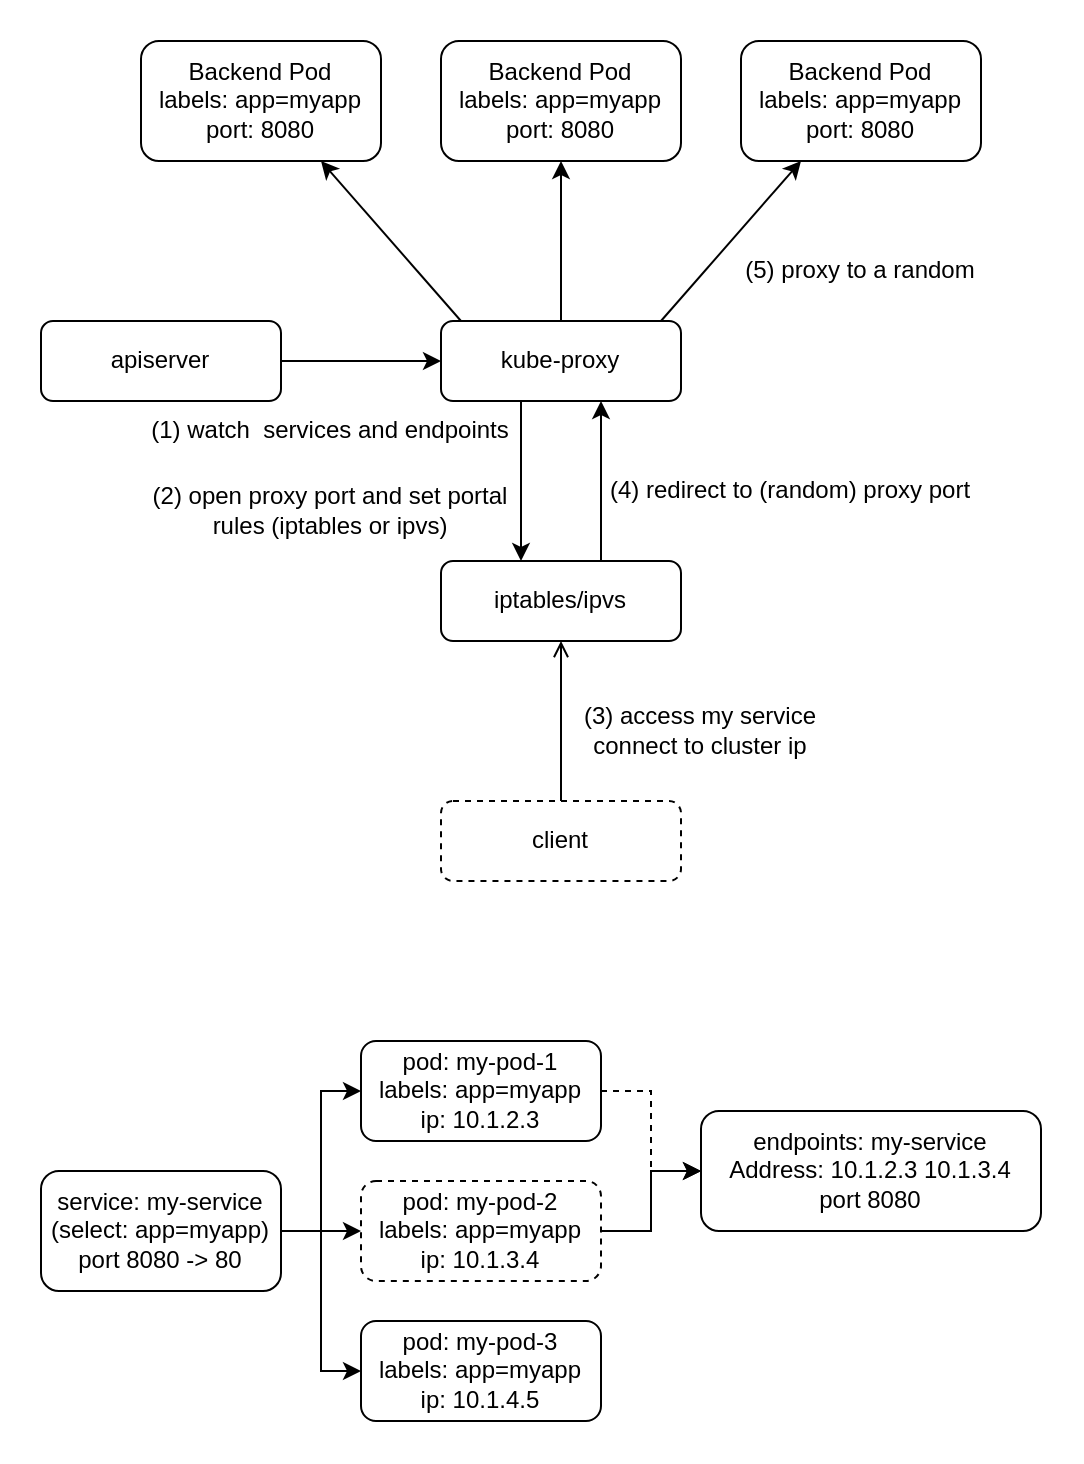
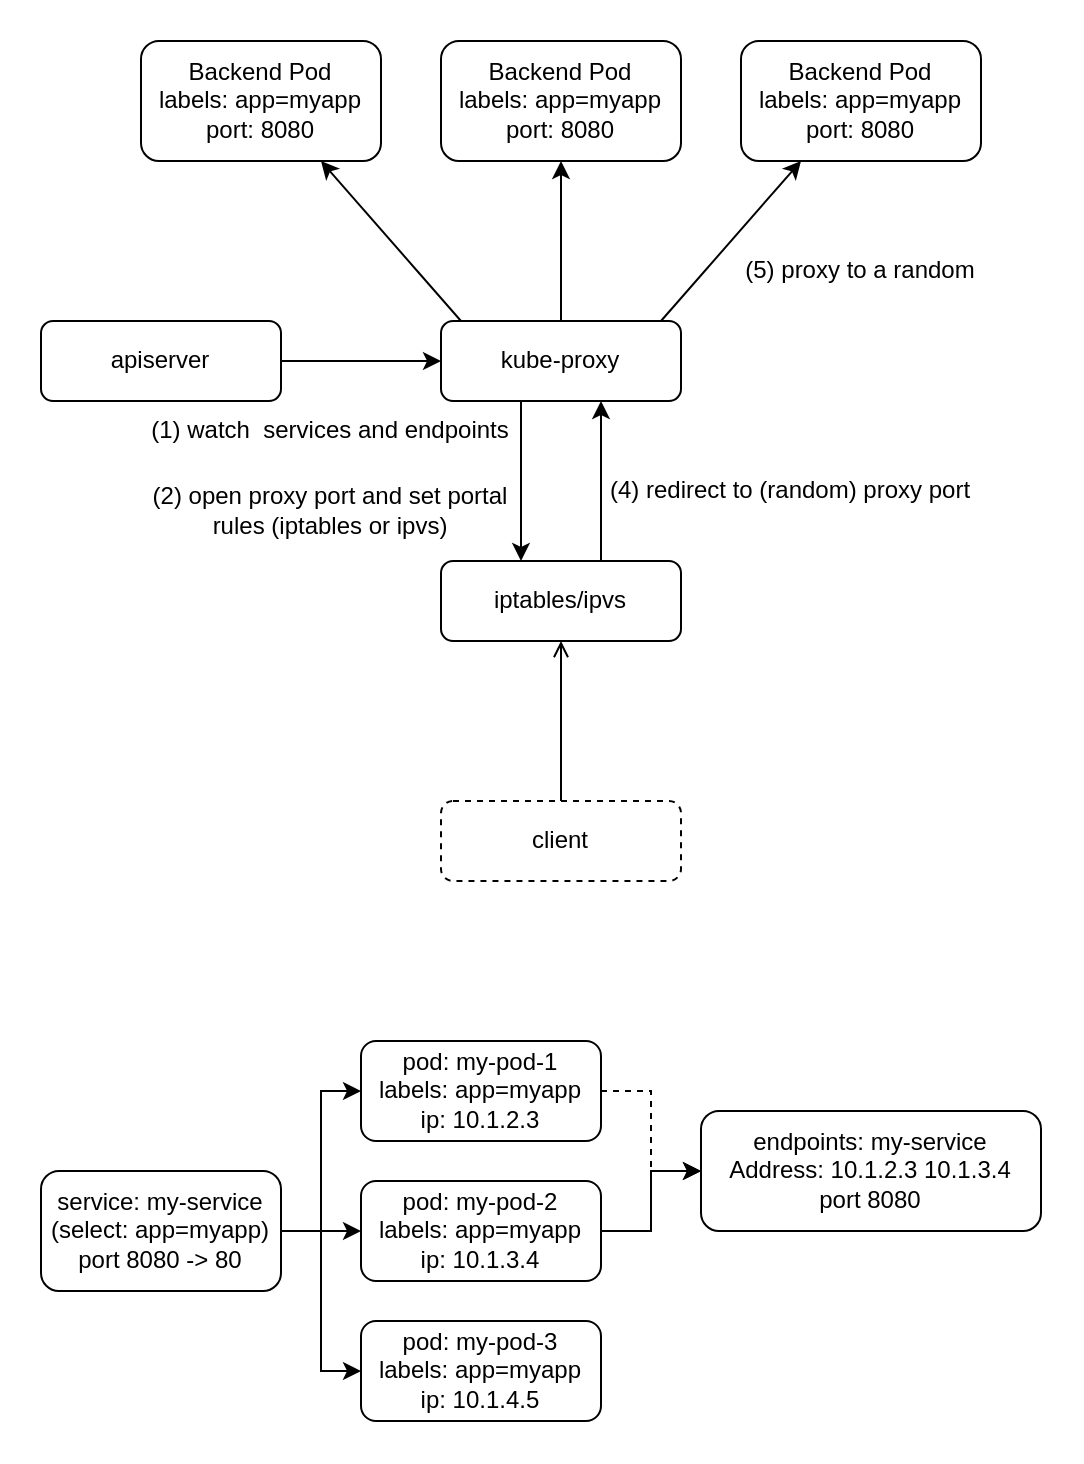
node "(3) access my service connect to cluster ip": removed
node "pod: my-pod-2 labels: app=myapp ip: 10.1.3.4": style dashed -> solid
